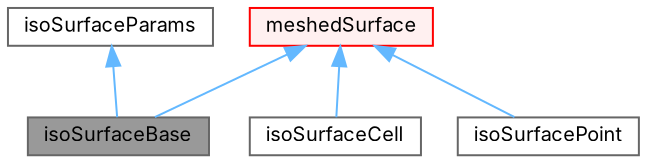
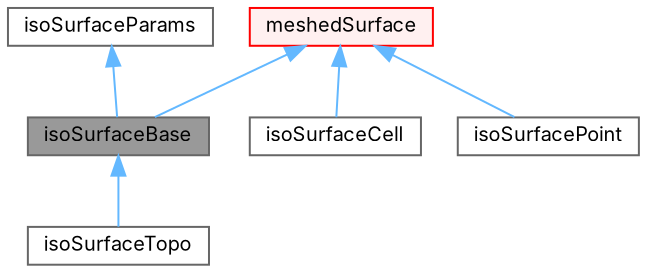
node "isoSurfaceTopo": added
